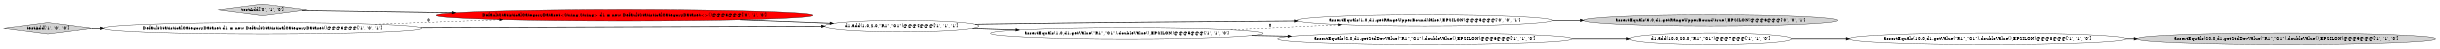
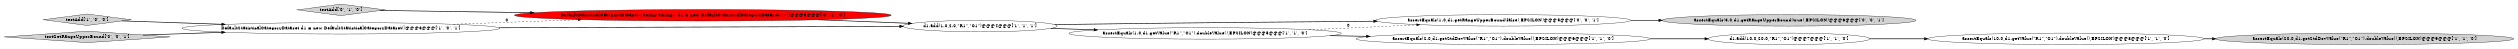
node "testGetRangeUpperBound['0', '0', '1']": added
